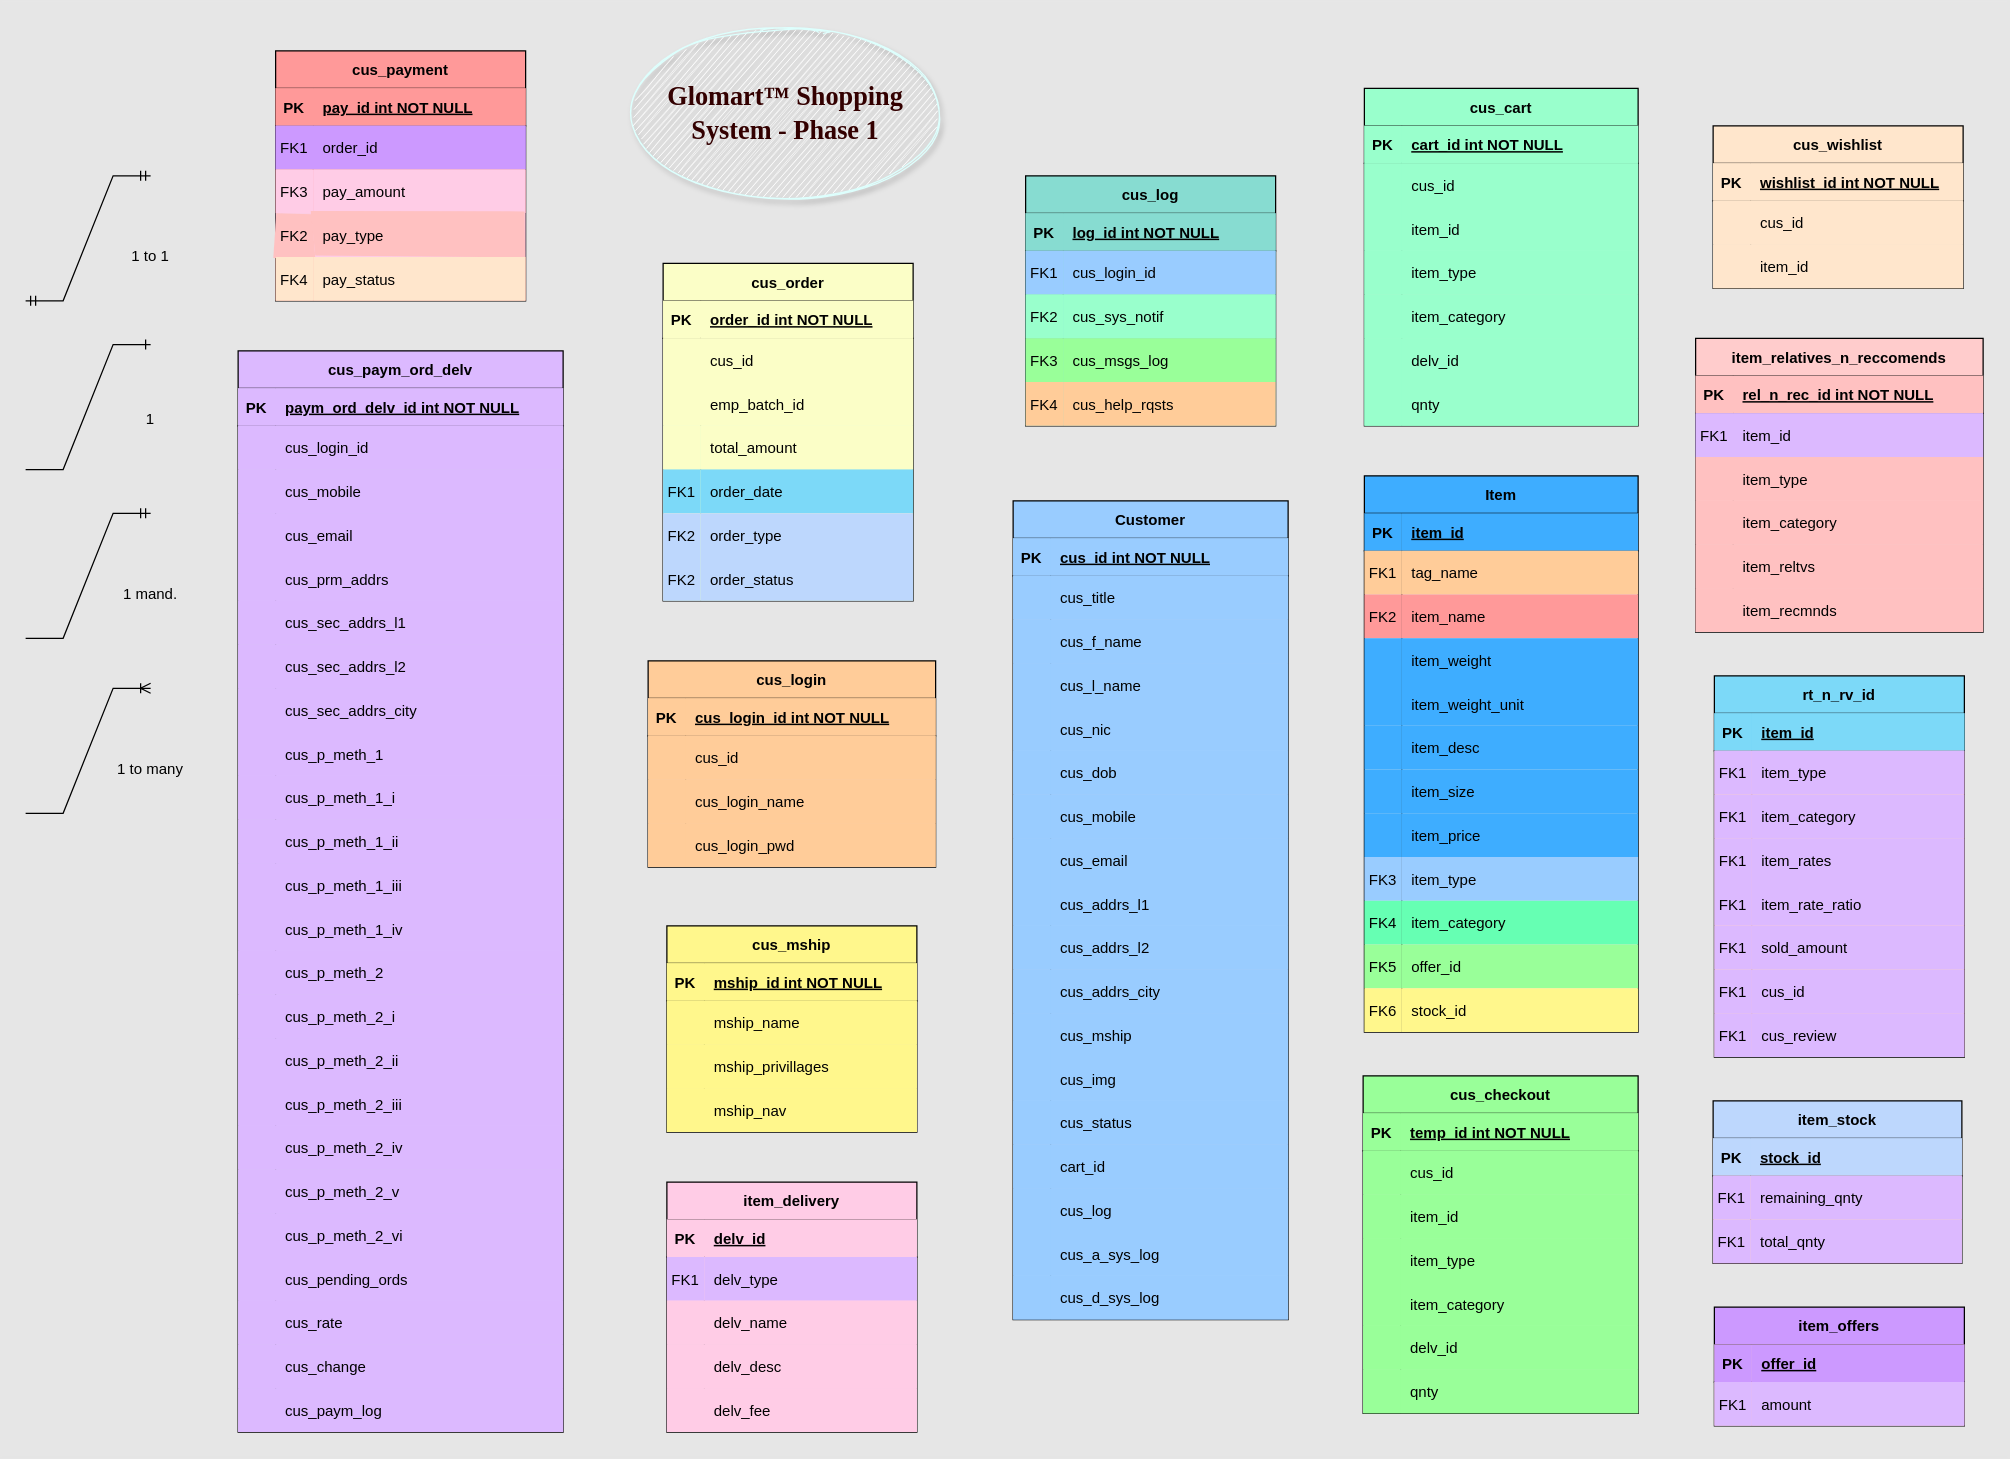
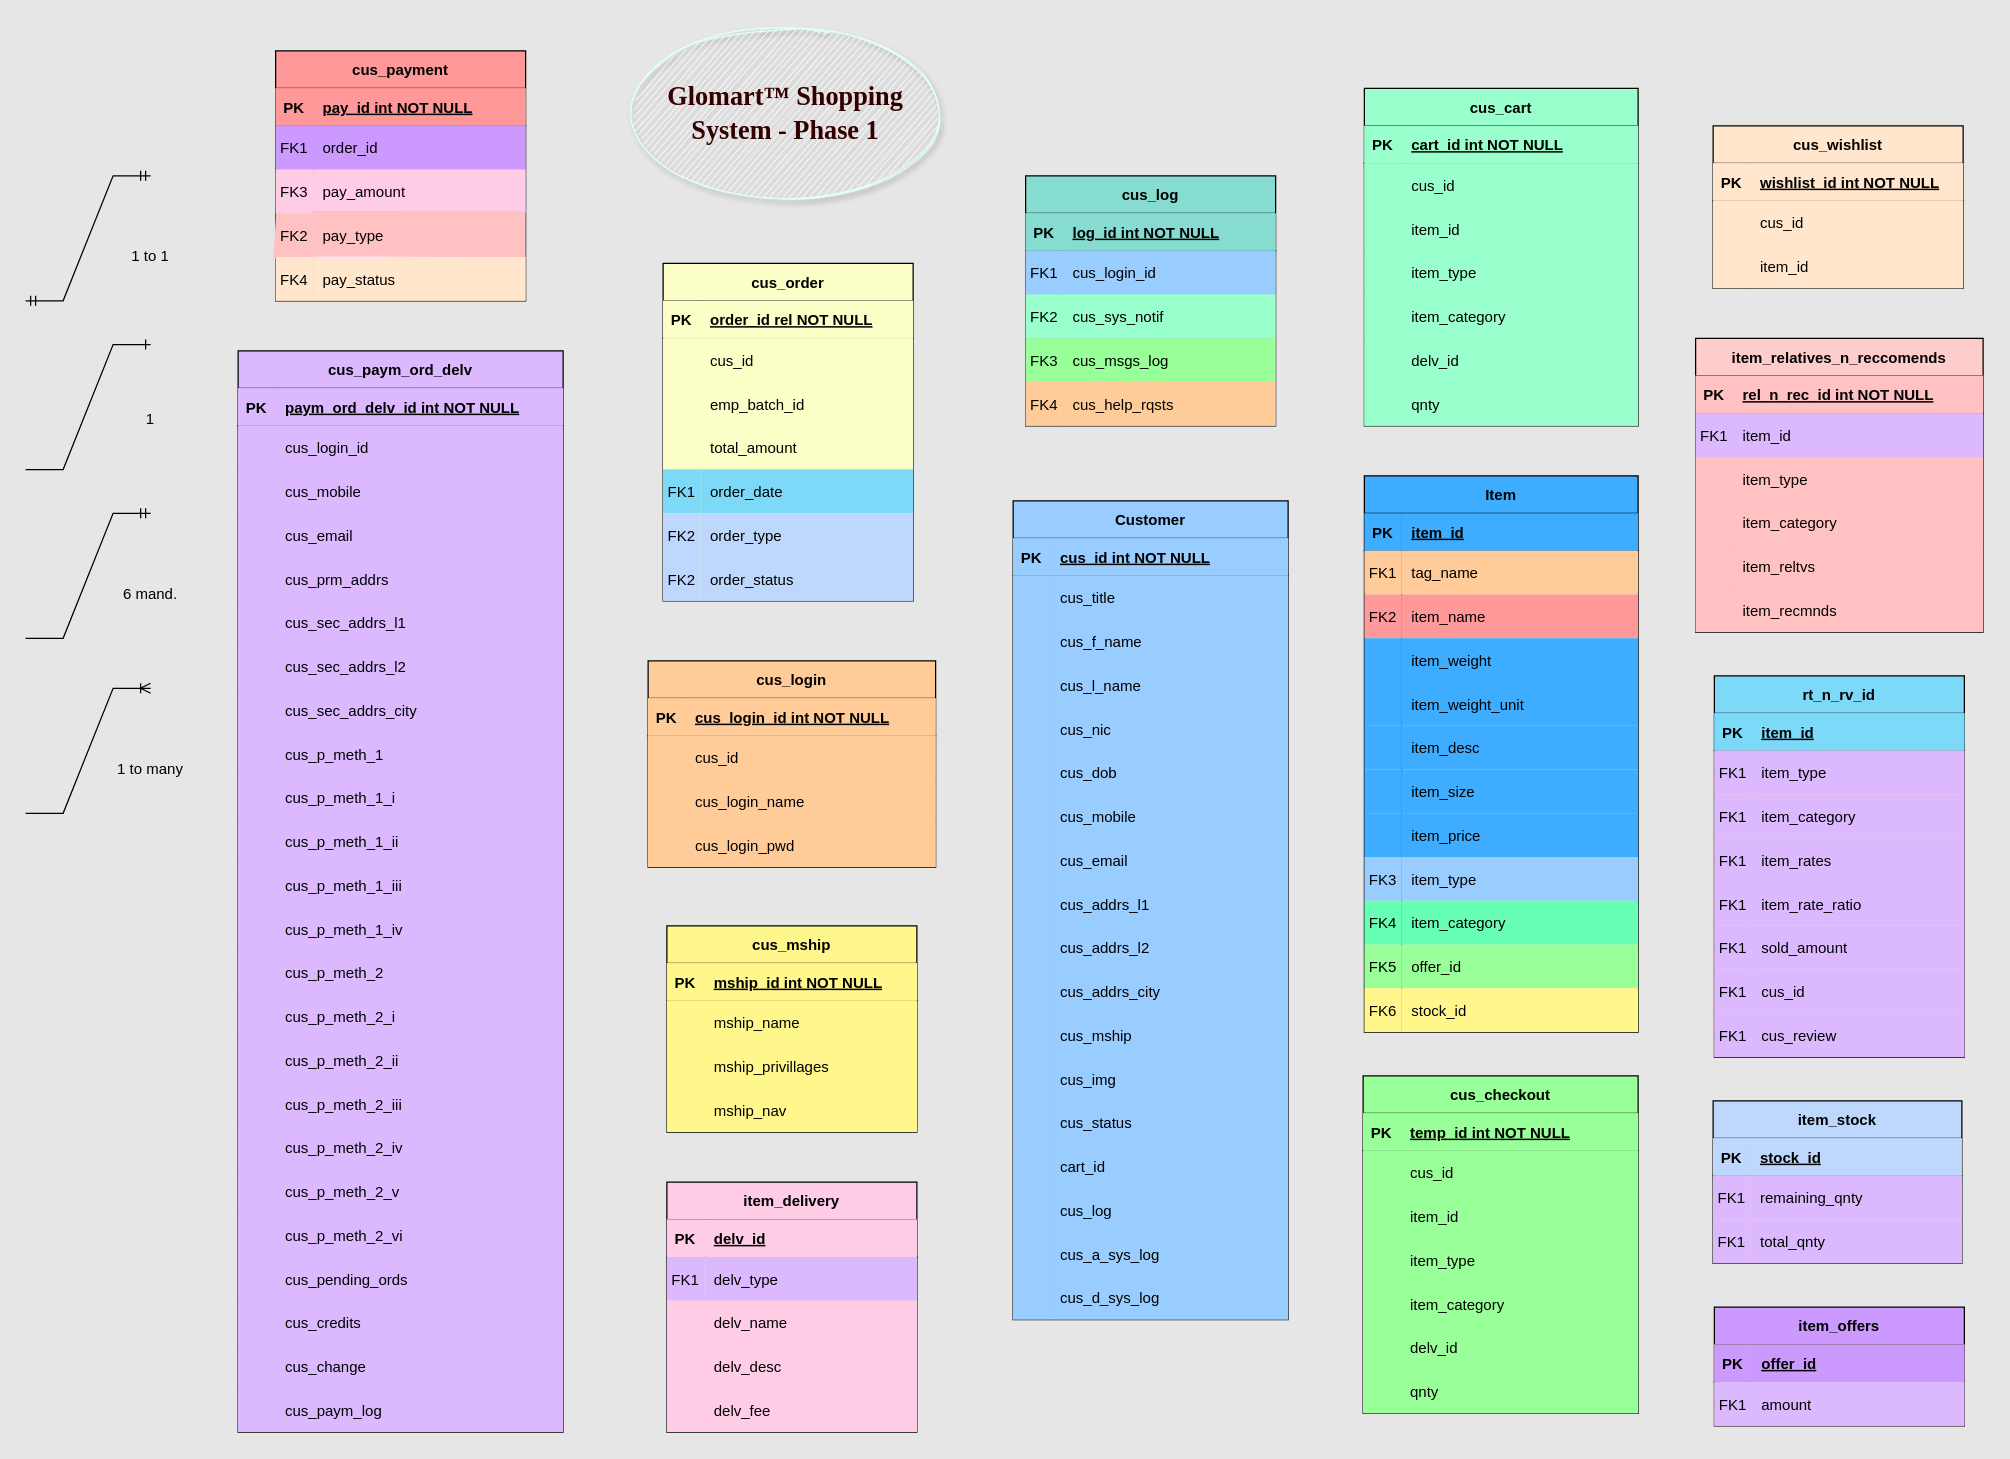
node "order_id int NOT NULL": label "order_id int NOT NULL" -> "order_id rel NOT NULL"
node "1 mand.": label "1 mand." -> "6 mand."
node "cus_rate": label "cus_rate" -> "cus_credits"
